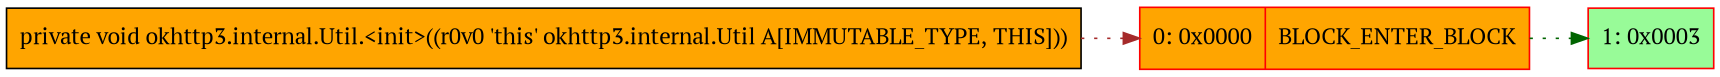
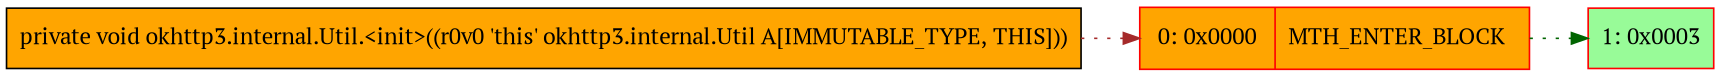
node "0: 0x0000": text "BLOCK_ENTER_BLOCK" -> "MTH_ENTER_BLOCK"
